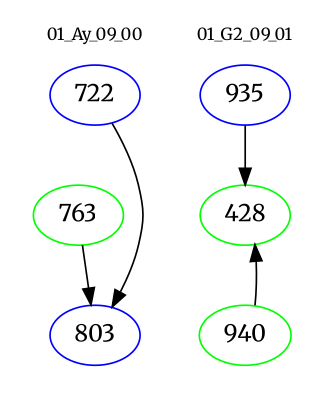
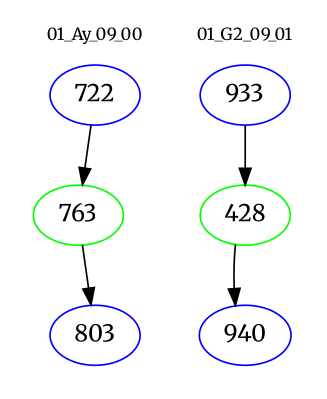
node "935": label "935" -> "933"
edge "722" -> "803": now "722" -> "763"
edge "940" -> "428": reversed
node "940": color green -> blue
